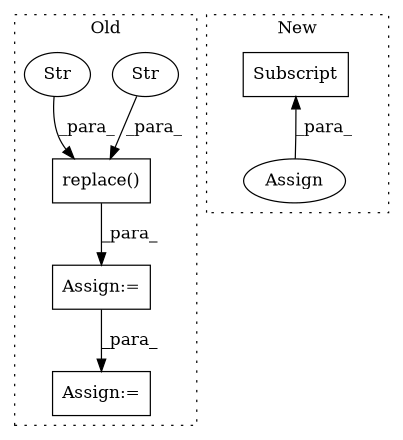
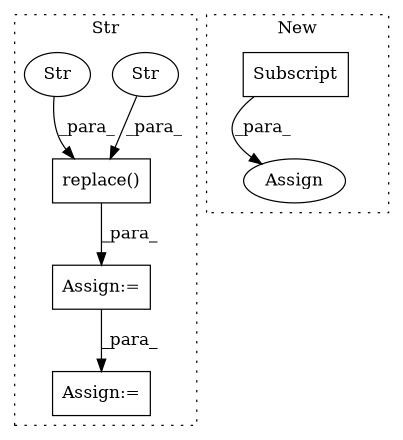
cluster "Old": label "Old" -> "Str"
edge "Assign" -> "Subscript": reversed
